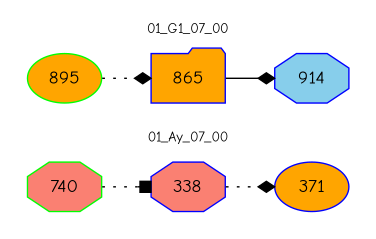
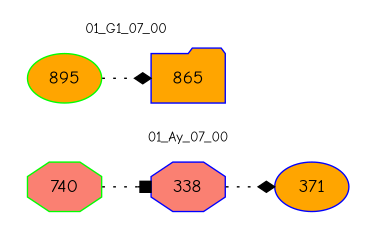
node "914": removed
